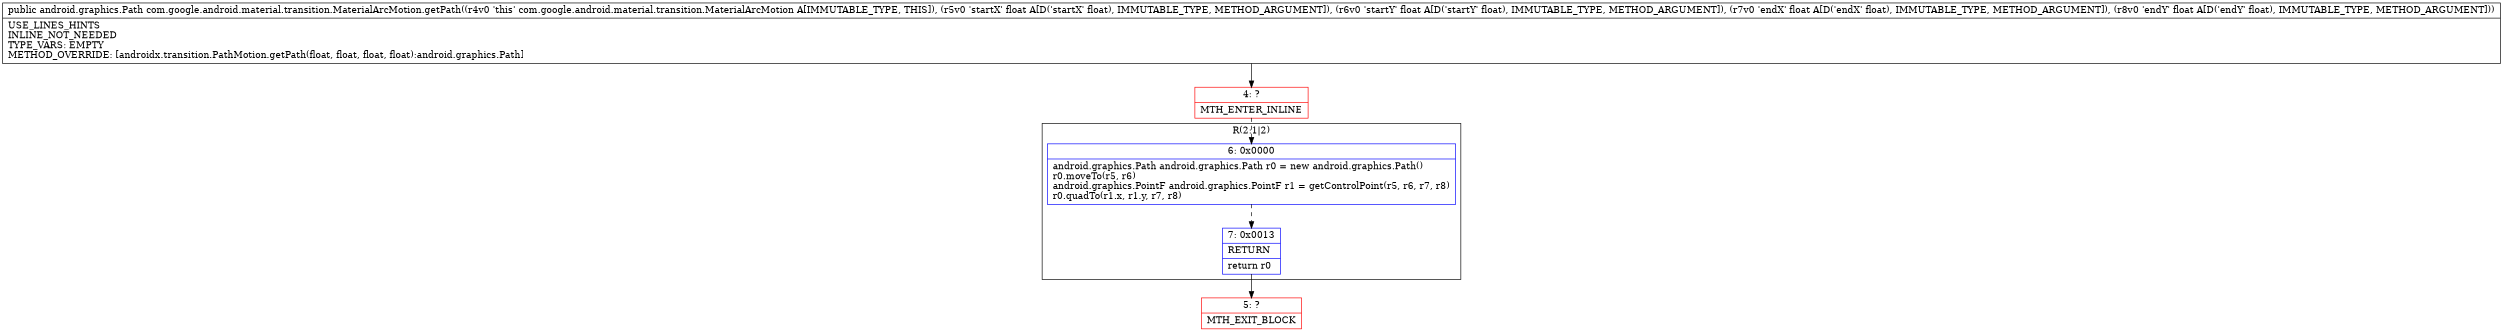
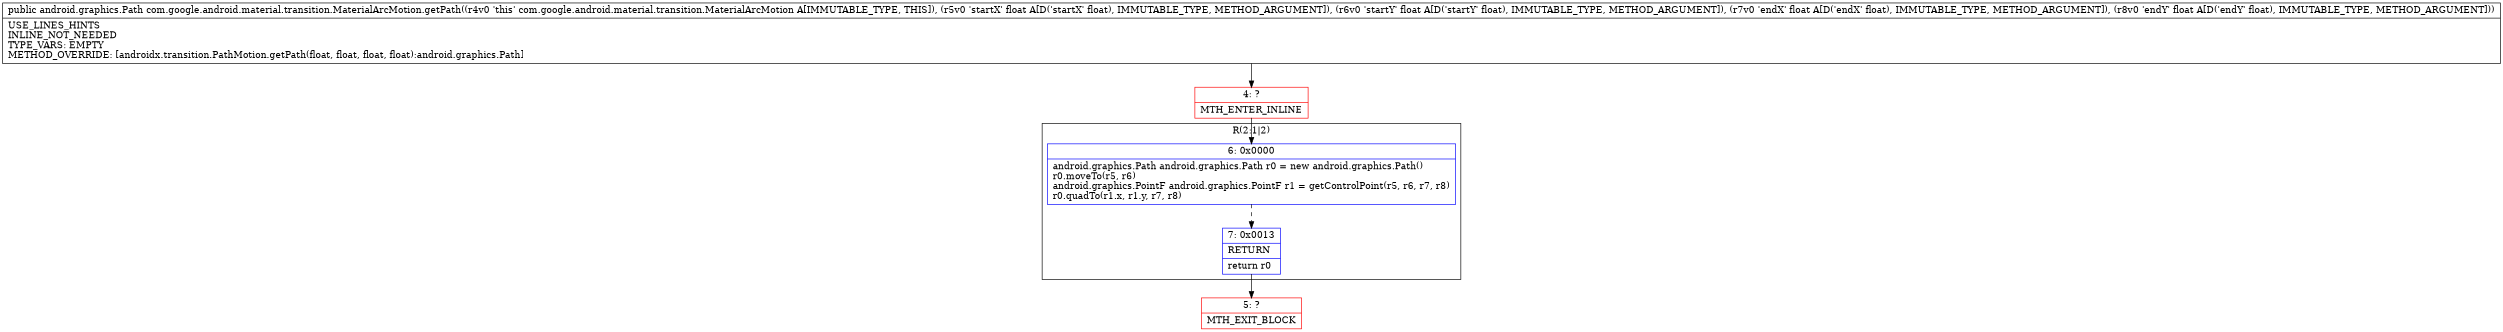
edge "4: ?" -> "6: 0x0000": style dashed -> solid
